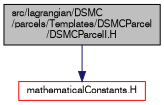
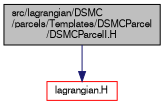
node "mathematicalConstants.H": label "mathematicalConstants.H" -> "lagrangian.H"
